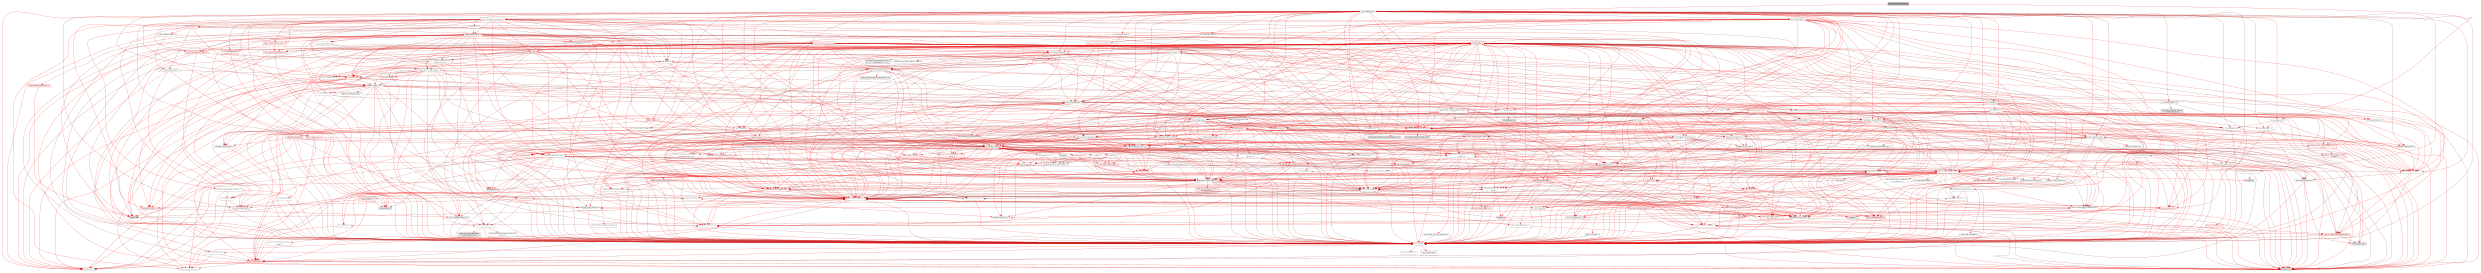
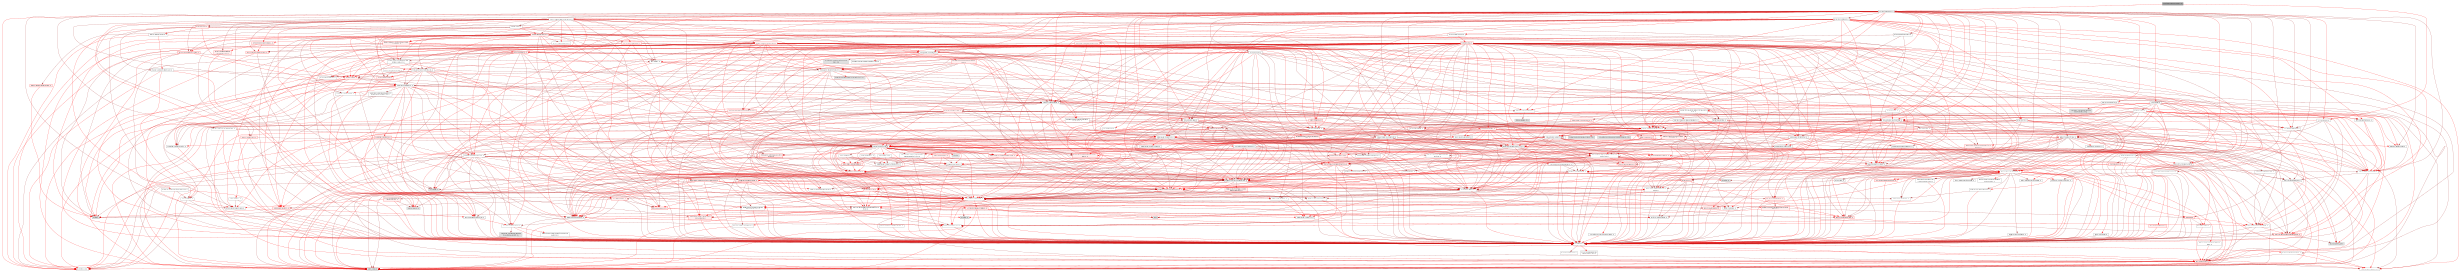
edge "CoreMinimal.h" -> "Templates/MemoryOps.h": removed
